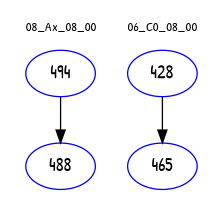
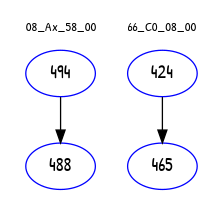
cluster "08_Ax_08_00": label "08_Ax_08_00" -> "08_Ax_58_00"
cluster "06_C0_08_00": label "06_C0_08_00" -> "66_C0_08_00"
node "428": label "428" -> "424"
